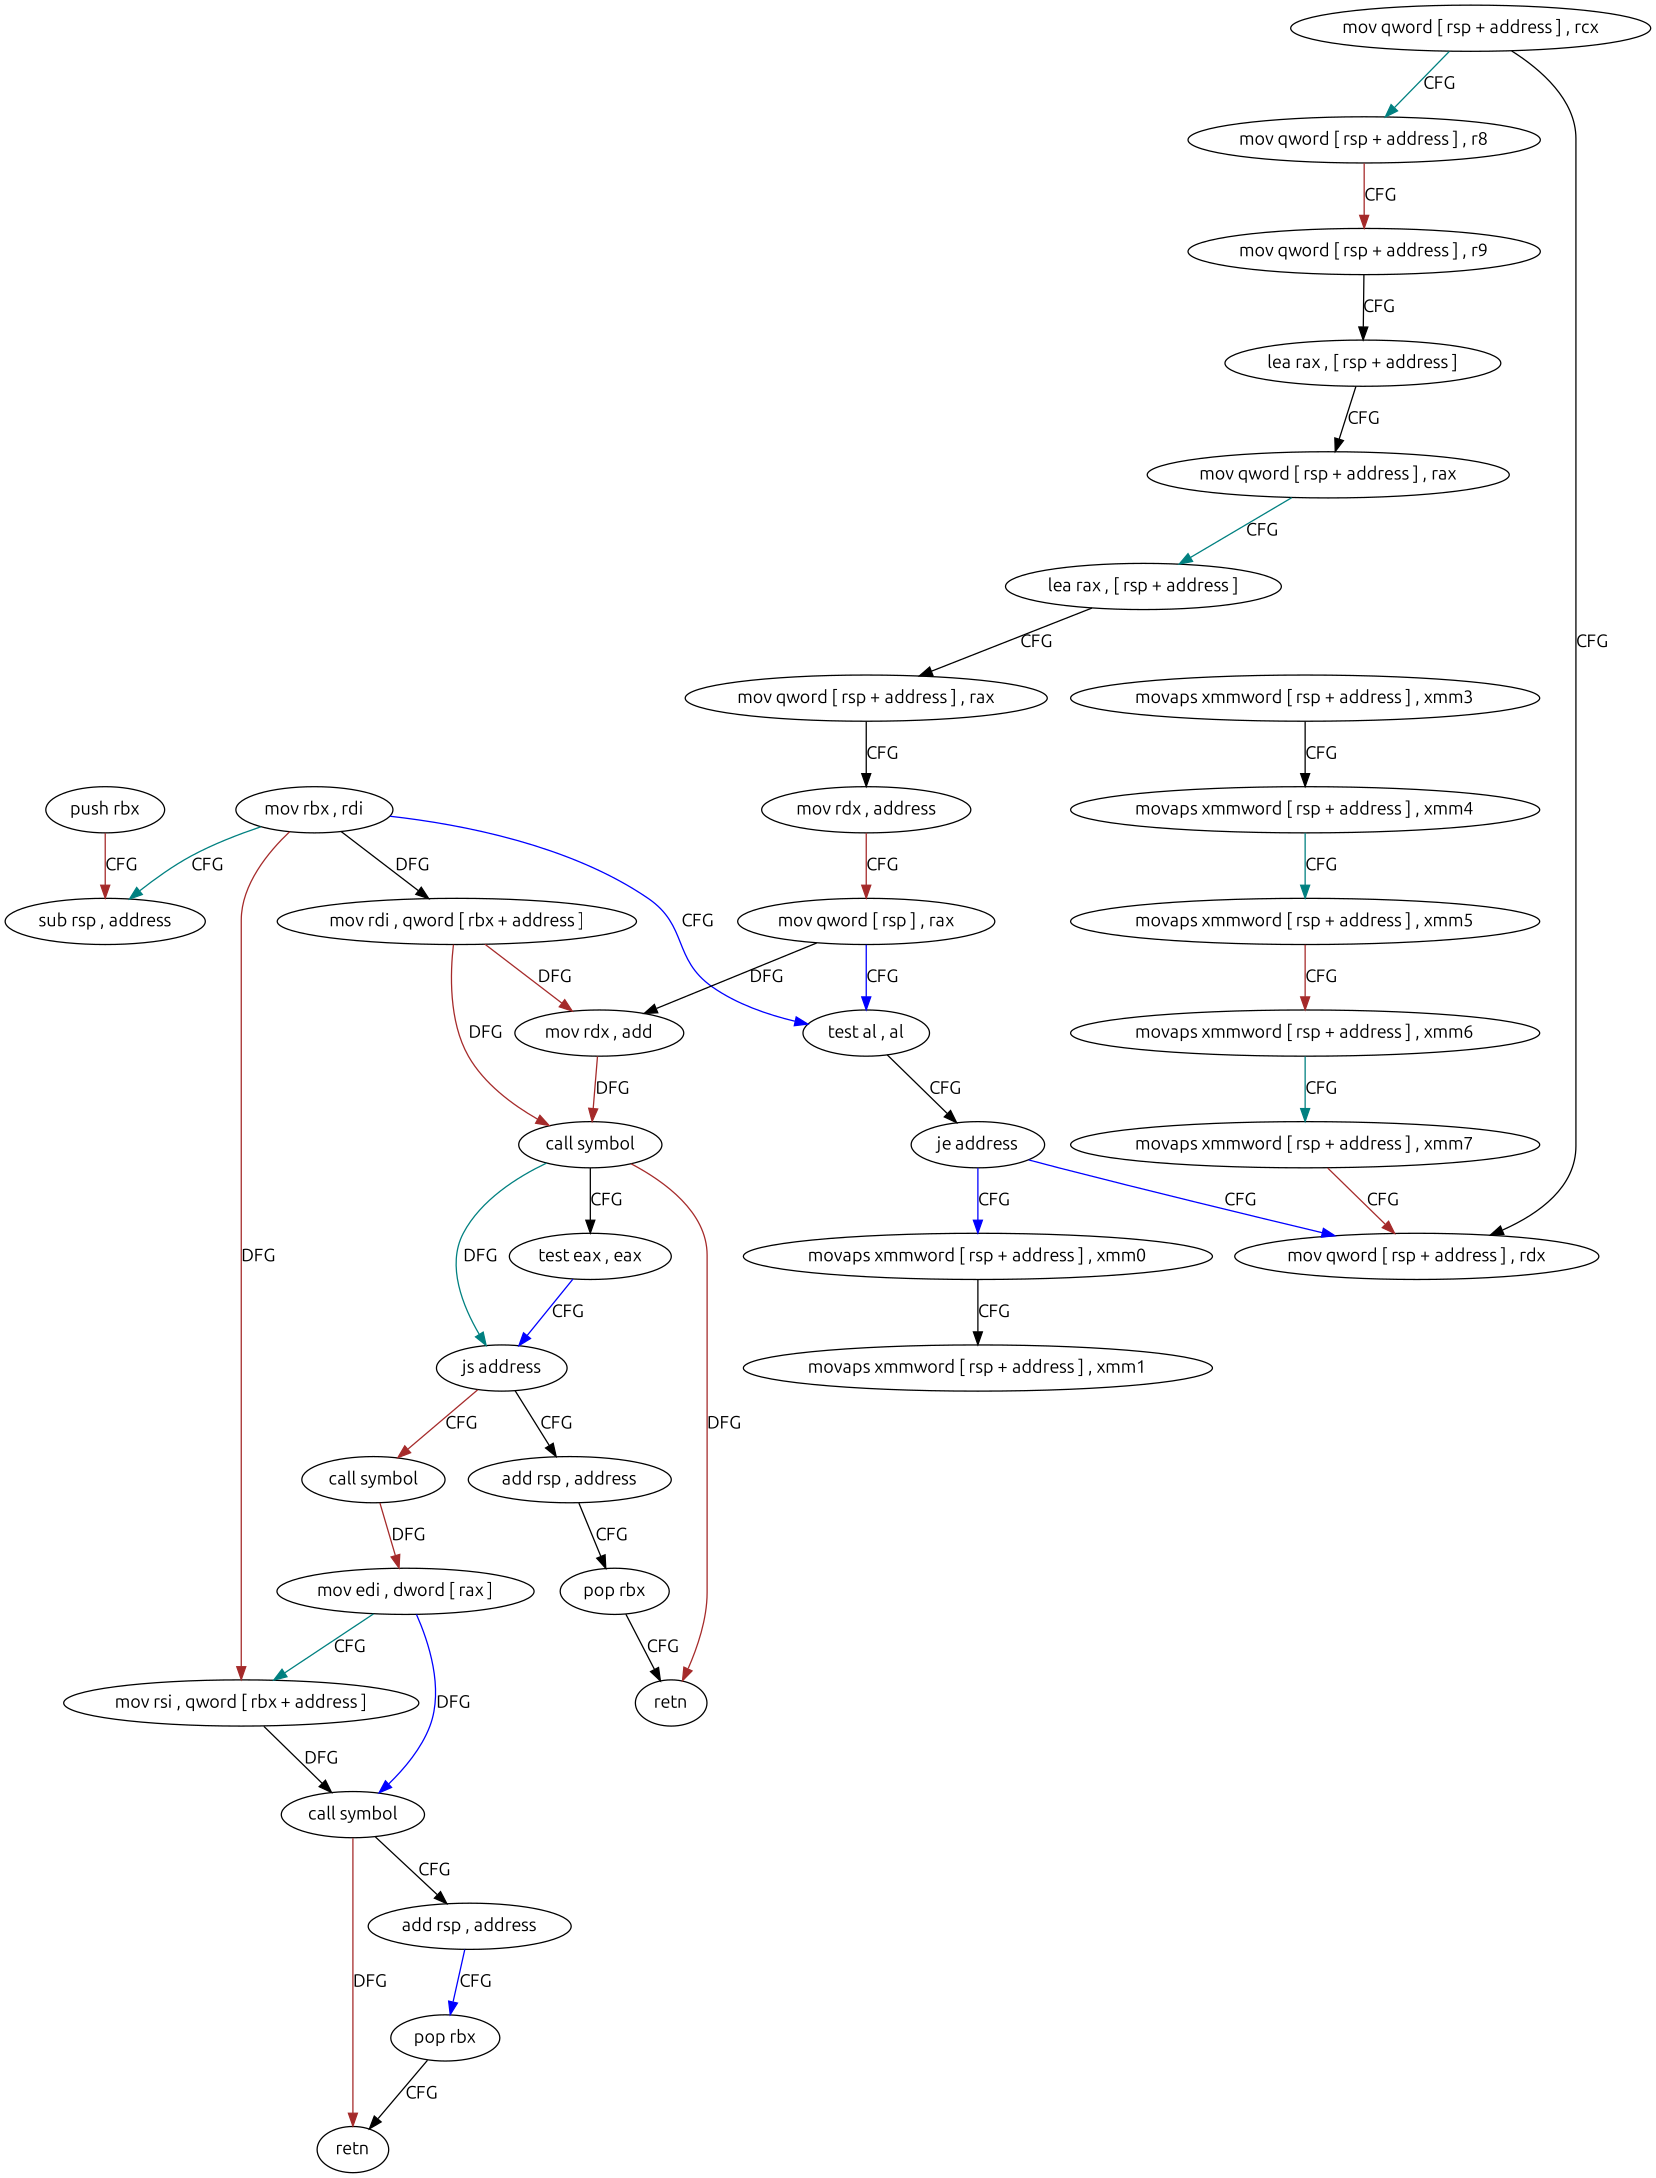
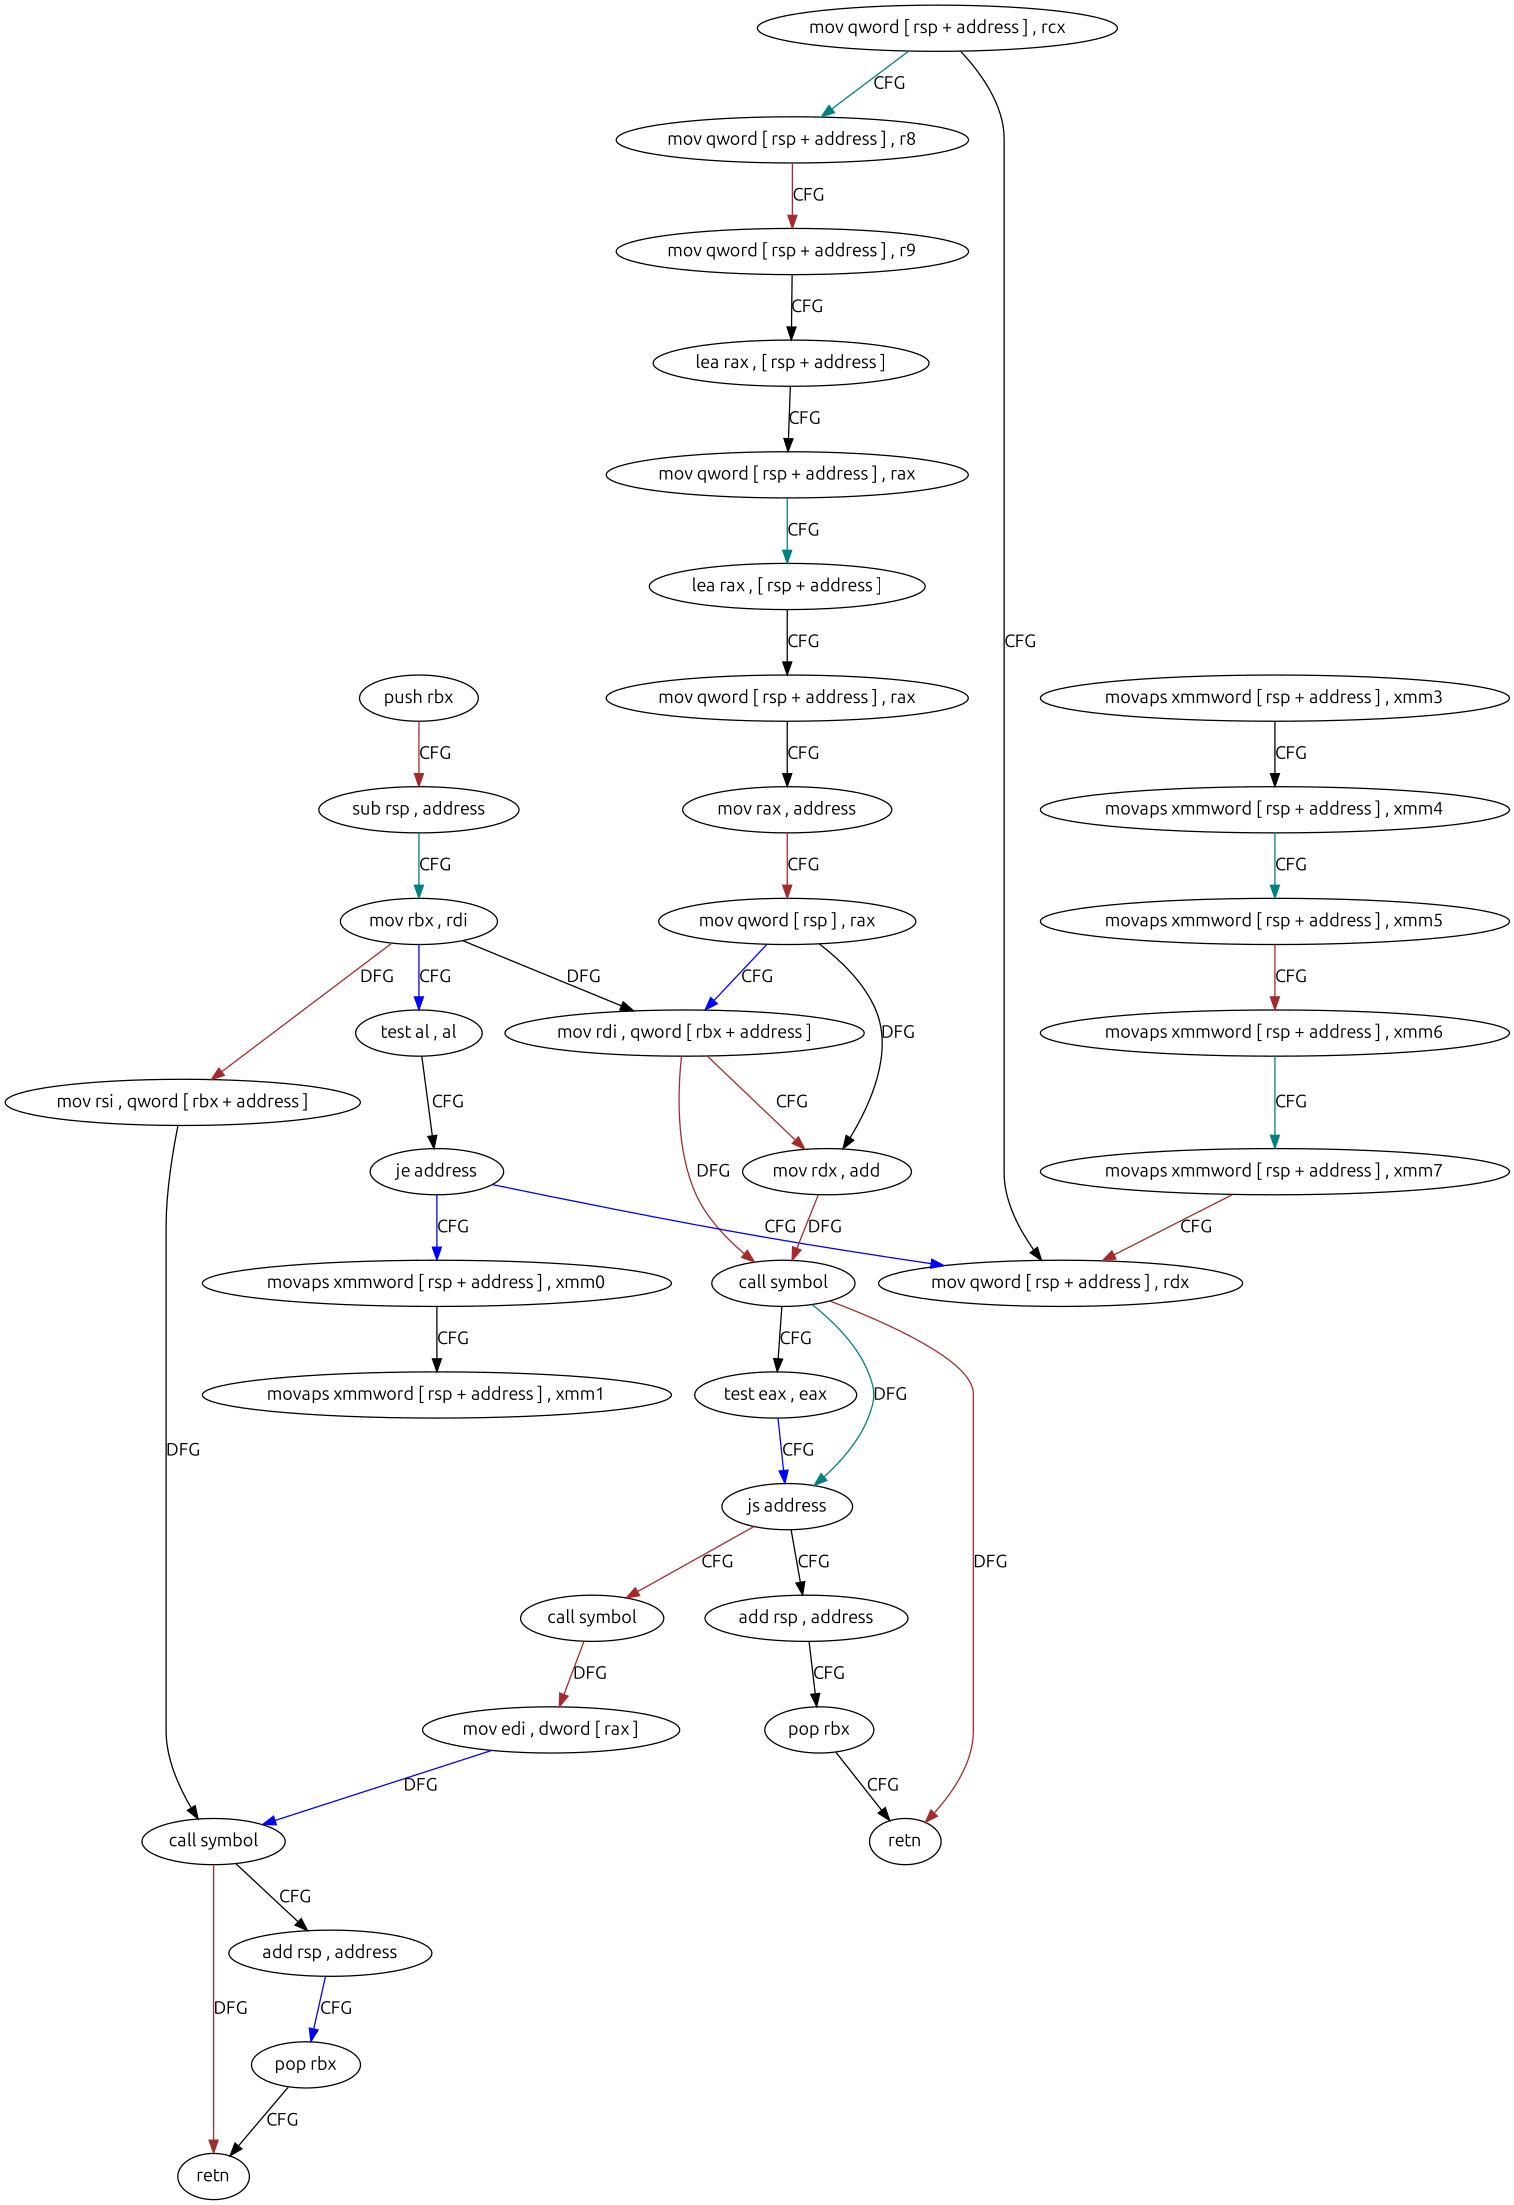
node "mov rdx , address": label "mov rdx , address" -> "mov rax , address"
edge "mov rbx , rdi" -> "sub rsp , address": reversed
edge "mov qword [ rsp ] , rax" -> "test al , al": now "mov qword [ rsp ] , rax" -> "mov rdi , qword [ rbx + address ]"
edge "mov rdi , qword [ rbx + address ]" -> "mov rdx , add": label "DFG" -> "CFG"
edge "mov edi , dword [ rax ]" -> "mov rsi , qword [ rbx + address ]": removed, label "CFG"
